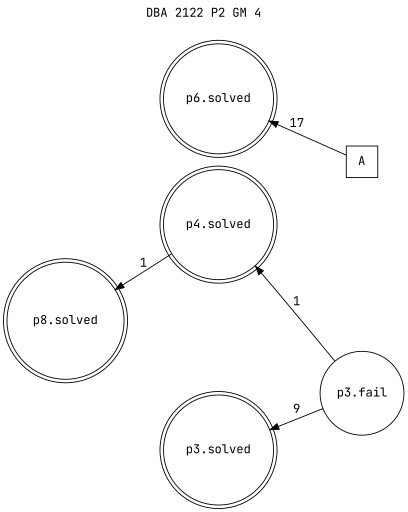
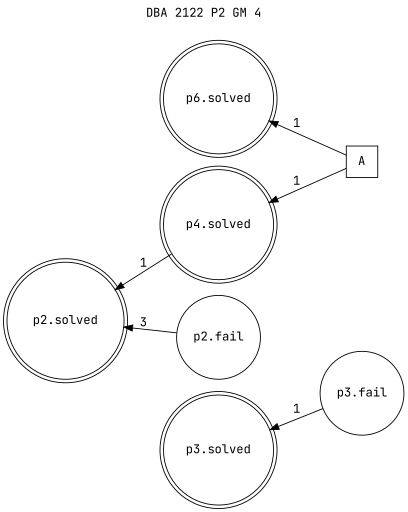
edge "A" -> "p6.solved": label "17" -> "1"
edge "p3.fail" -> "p4.solved": now "A" -> "p4.solved"
node "p8.solved": label "p8.solved" -> "p2.solved"
node "p2.fail": added
edge "p3.fail" -> "p3.solved": label "9" -> "1"
